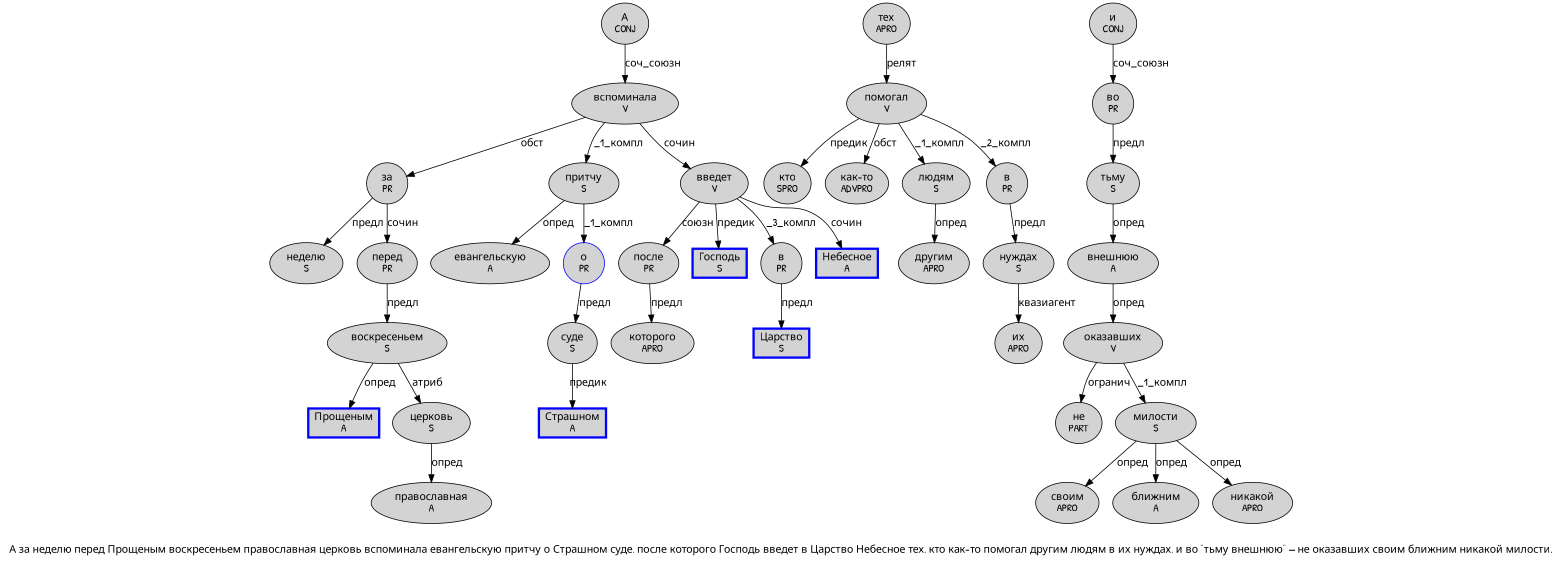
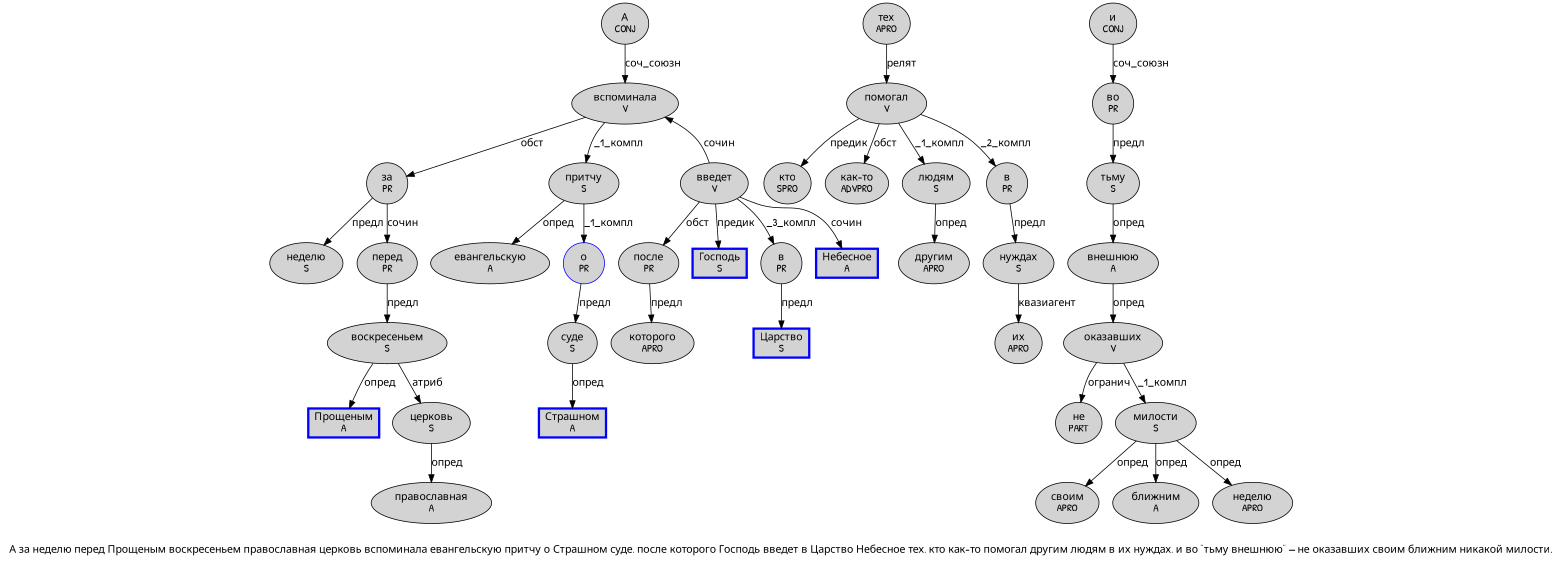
edge "вспоминала V" -> "введет V": reversed
edge "введет V" -> "после PR": label "союзн" -> "обст"
edge "суде S" -> "Страшном A": label "предик" -> "опред"
node "никакой APRO": label "никакой APRO" -> "неделю APRO"
